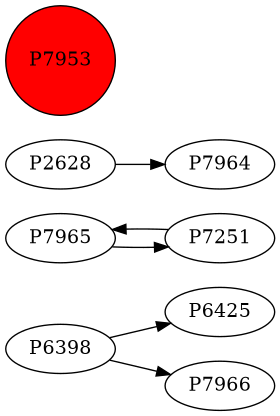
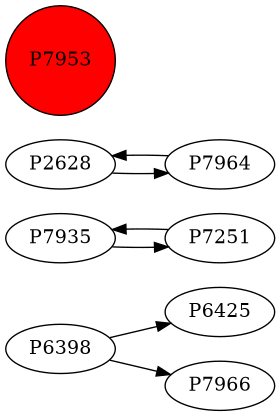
edge "P7964" -> "P2628": added
node "P7965": label "P7965" -> "P7935"
